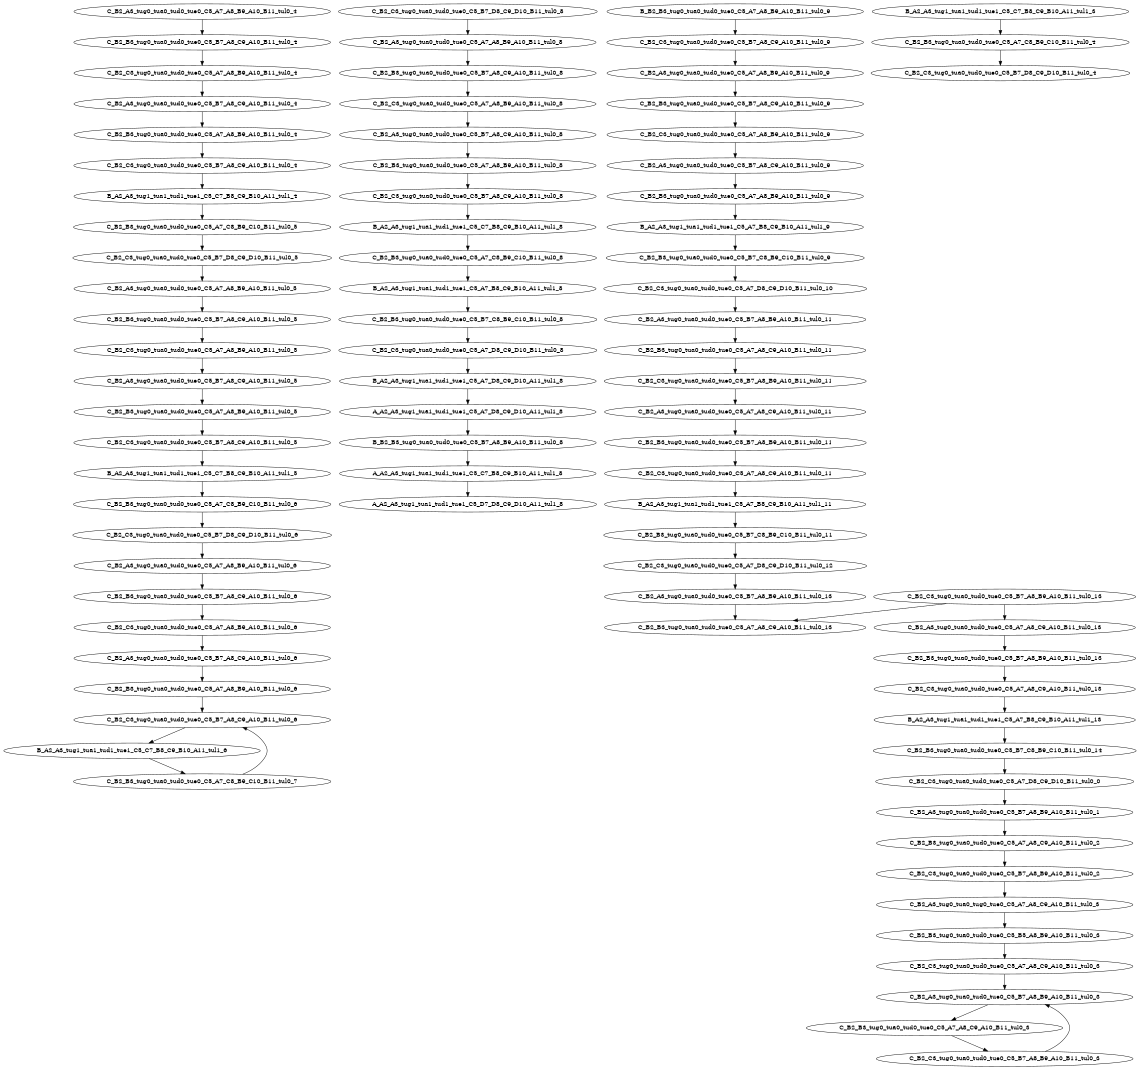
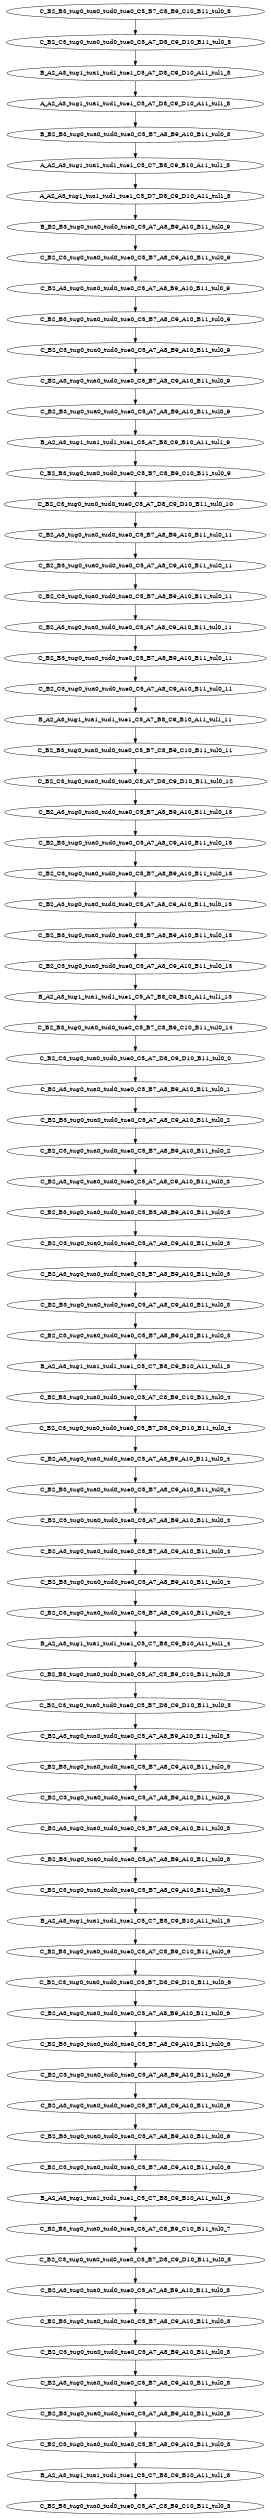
edge "A_A2_A3_tug1_tua1_tud1_tue1_C5_D7_D8_C9_D10_A11_tul1_8" -> "B_B2_B3_tug0_tua0_tud0_tue0_C5_A7_A8_B9_A10_B11_tul0_9": added
node "B_A2_A3_tug1_tua1_tud1_tue1_C5_A7_B8_C9_B10_A11_tul1_8": removed
edge "C_B2_C3_tug0_tua0_tud0_tue0_C5_B7_A8_B9_A10_B11_tul0_13" -> "C_B2_B3_tug0_tua0_tud0_tue0_C5_A7_A8_C9_A10_B11_tul0_13": reversed
edge "C_B2_B3_tug0_tua0_tud0_tue0_C5_A7_C8_B9_C10_B11_tul0_7" -> "C_B2_C3_tug0_tua0_tud0_tue0_C5_B7_A8_C9_A10_B11_tul0_6": now "C_B2_B3_tug0_tua0_tud0_tue0_C5_A7_C8_B9_C10_B11_tul0_7" -> "C_B2_C3_tug0_tua0_tud0_tue0_C5_B7_D8_C9_D10_B11_tul0_8"
node "C_B2_A3_tug0_tua0_tug0_tue0_C5_A7_A8_C9_A10_B11_tul0_3": label "C_B2_A3_tug0_tua0_tug0_tue0_C5_A7_A8_C9_A10_B11_tul0_3" -> "C_B2_A3_tug0_tua0_tud0_tue0_C5_A7_A8_C9_A10_B11_tul0_3"
edge "C_B2_C3_tug0_tua0_tud0_tue0_C5_B7_A8_B9_A10_B11_tul0_3" -> "C_B2_A3_tug0_tua0_tud0_tue0_C5_B7_A8_B9_A10_B11_tul0_3": now "C_B2_C3_tug0_tua0_tud0_tue0_C5_B7_A8_B9_A10_B11_tul0_3" -> "B_A2_A3_tug1_tua1_tud1_tue1_C5_C7_B8_C9_B10_A11_tul1_3"
edge "C_B2_C3_tug0_tua0_tud0_tue0_C5_B7_D8_C9_D10_B11_tul0_4" -> "C_B2_A3_tug0_tua0_tud0_tue0_C5_A7_A8_B9_A10_B11_tul0_4": added
